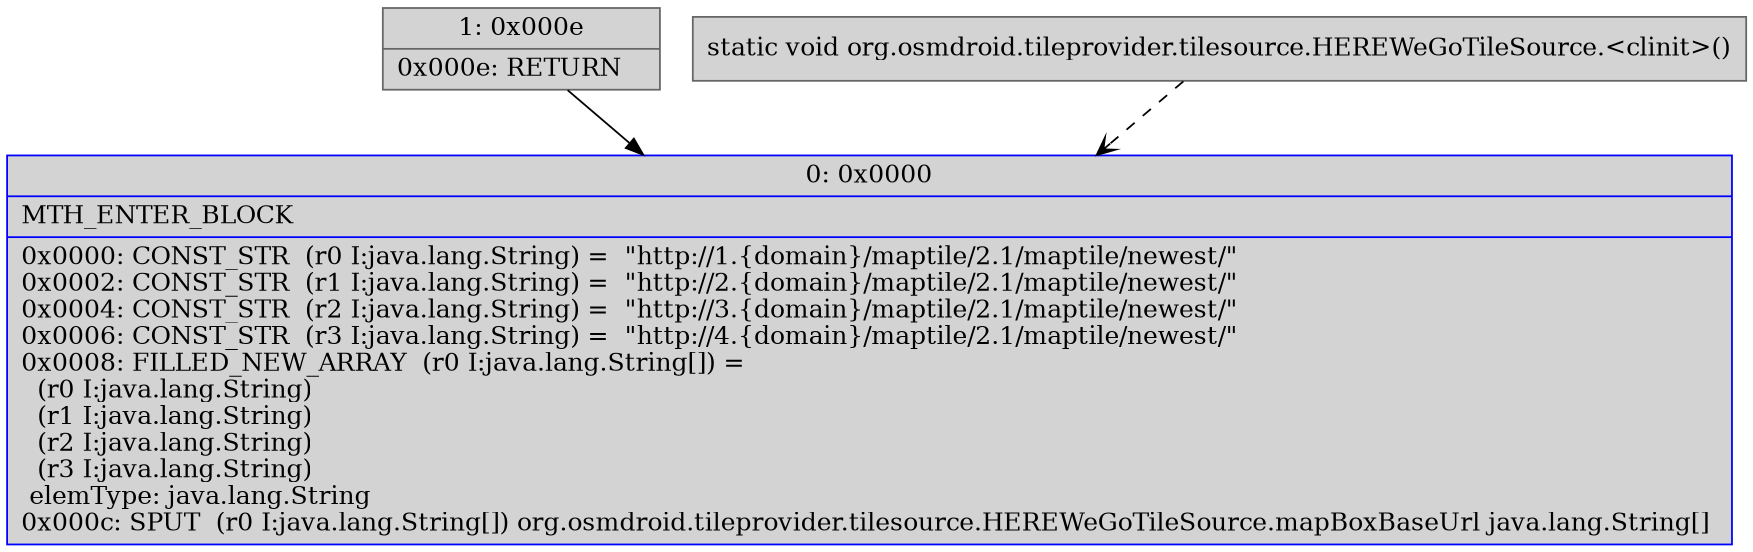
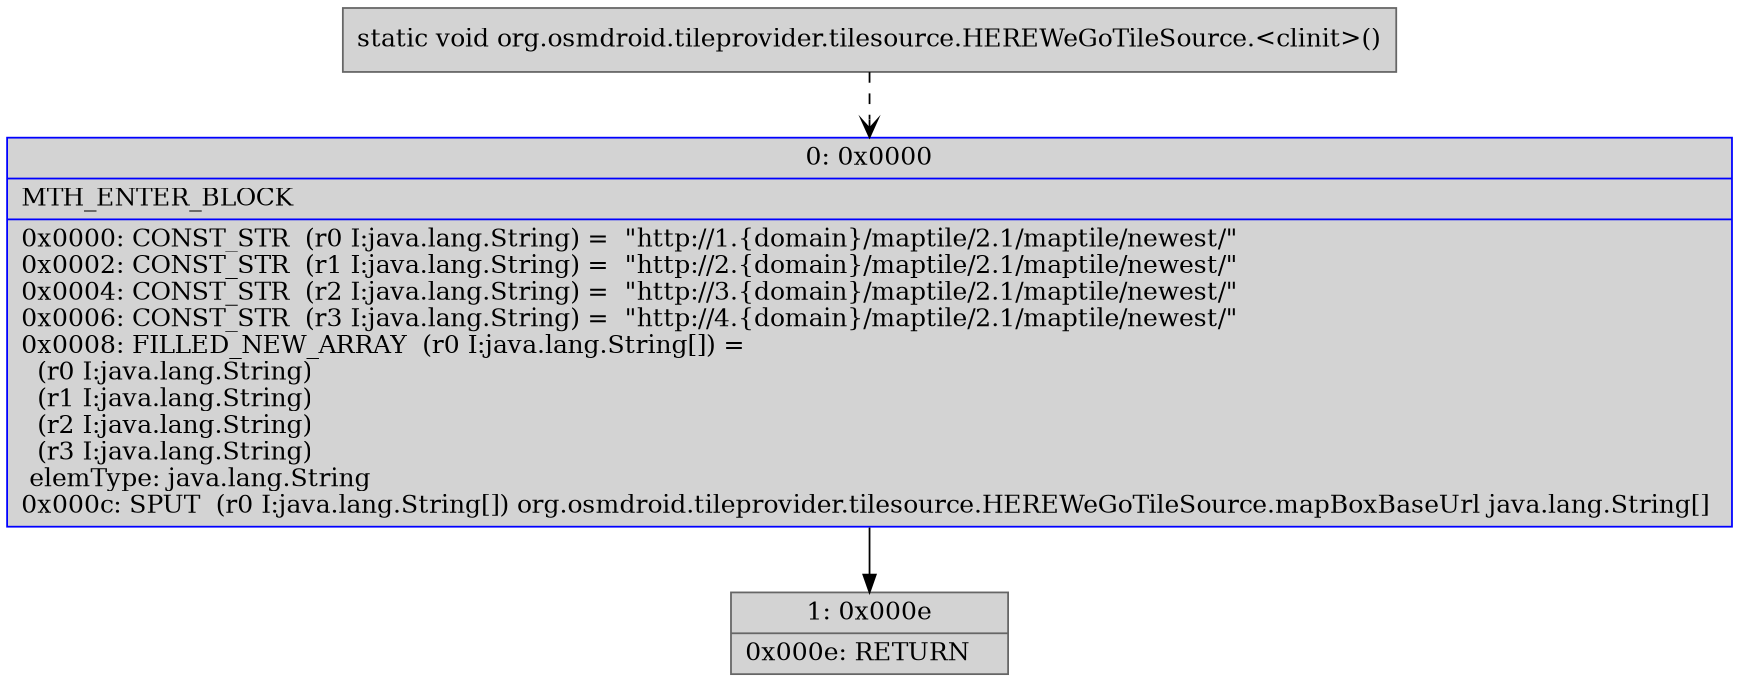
edge "1: 0x000e" -> "0: 0x0000": reversed
